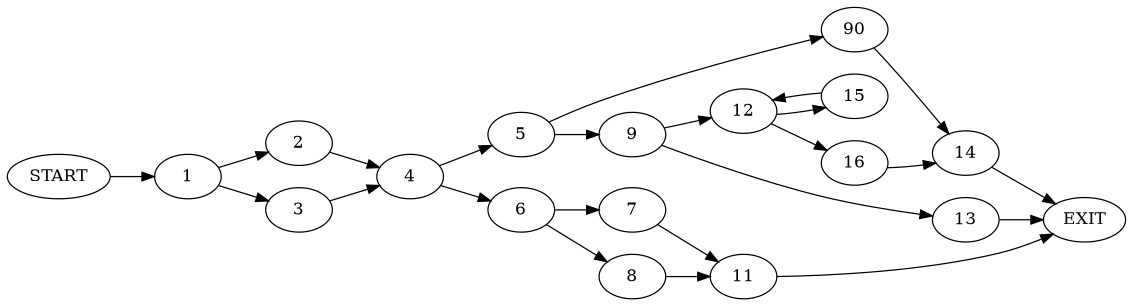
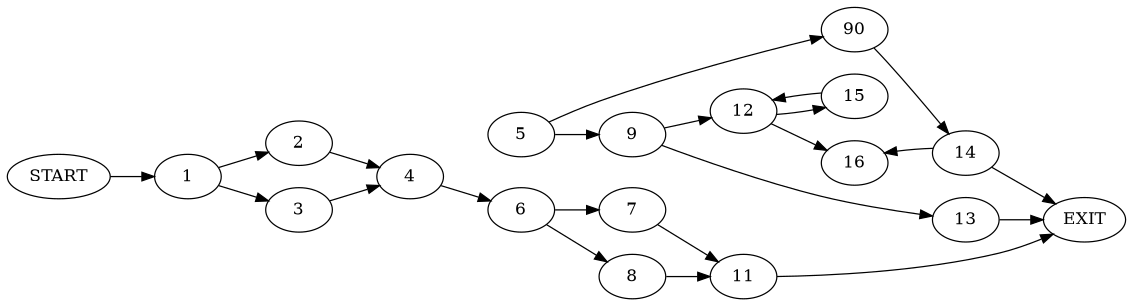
edge "4" -> "5": removed
edge "16" -> "14": reversed
